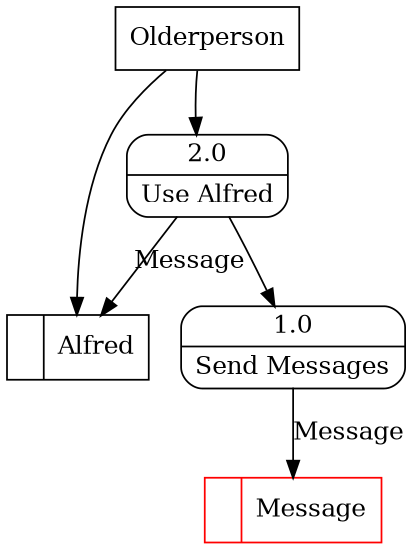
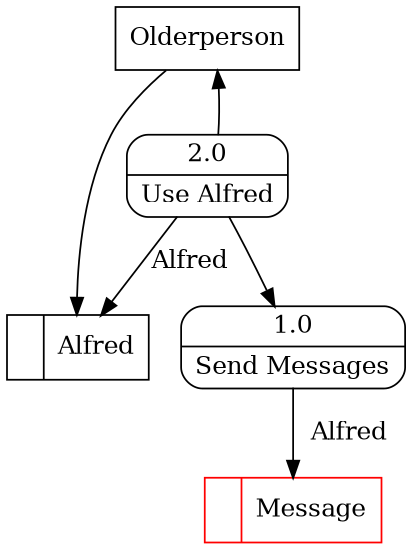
edge "Olderperson" -> "2.0": reversed
edge "2.0" -> "Alfred": label "Message" -> "Alfred"
edge "1.0" -> "Message": label "Message" -> "Alfred"
